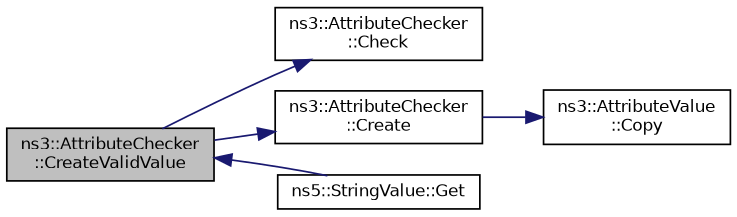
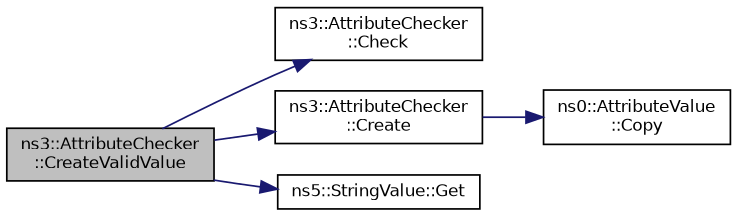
node "ns3::AttributeValue ::Copy": label "ns3::AttributeValue ::Copy" -> "ns0::AttributeValue ::Copy"
edge "ns5::StringValue::Get" -> "ns3::AttributeChecker ::CreateValidValue": reversed
